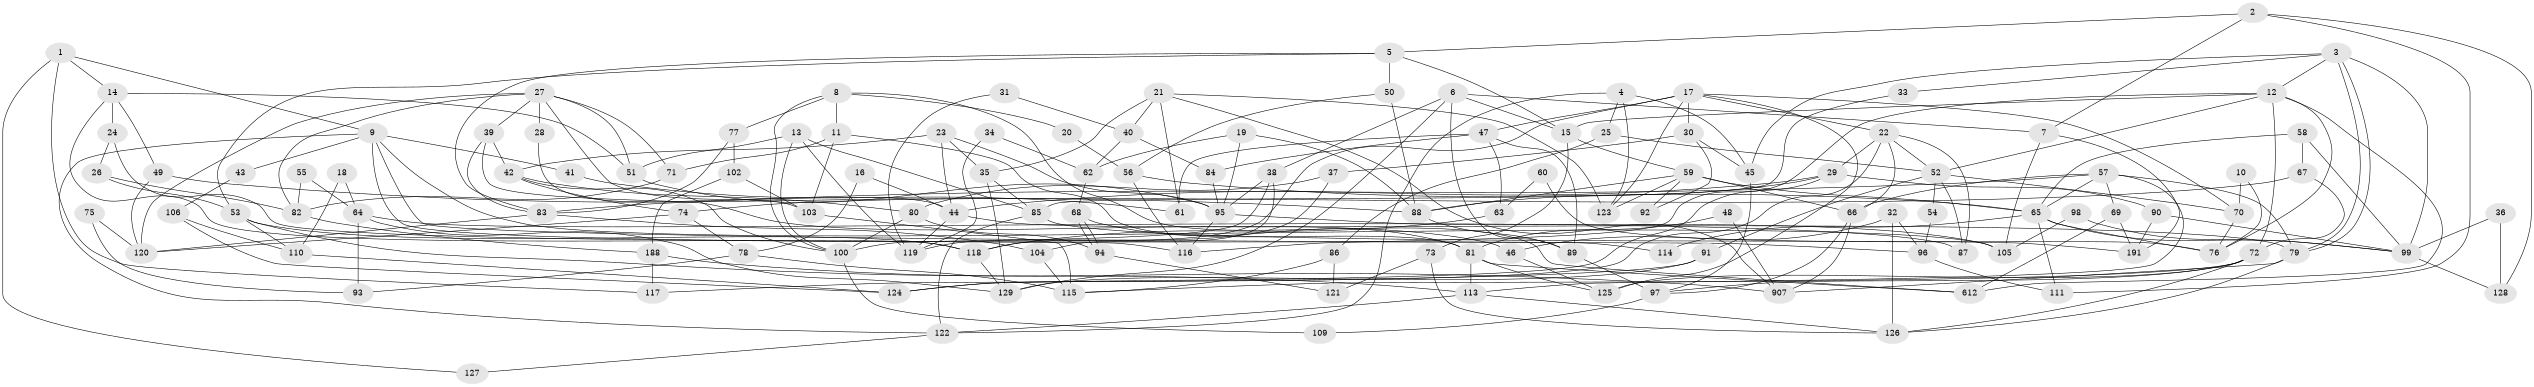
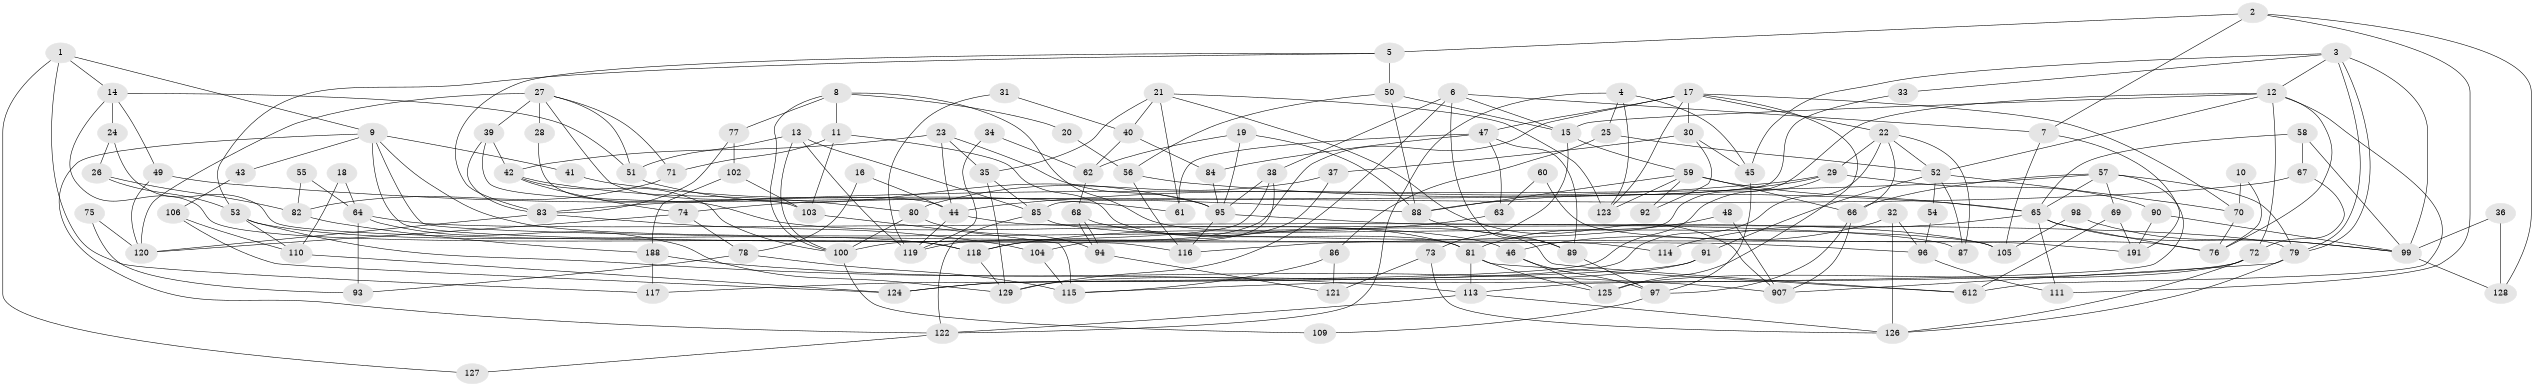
edge "5" -- "15": now "50" -- "15"
edge "27" -- "82": removed
edge "72" -- "97": now "46" -- "97"
